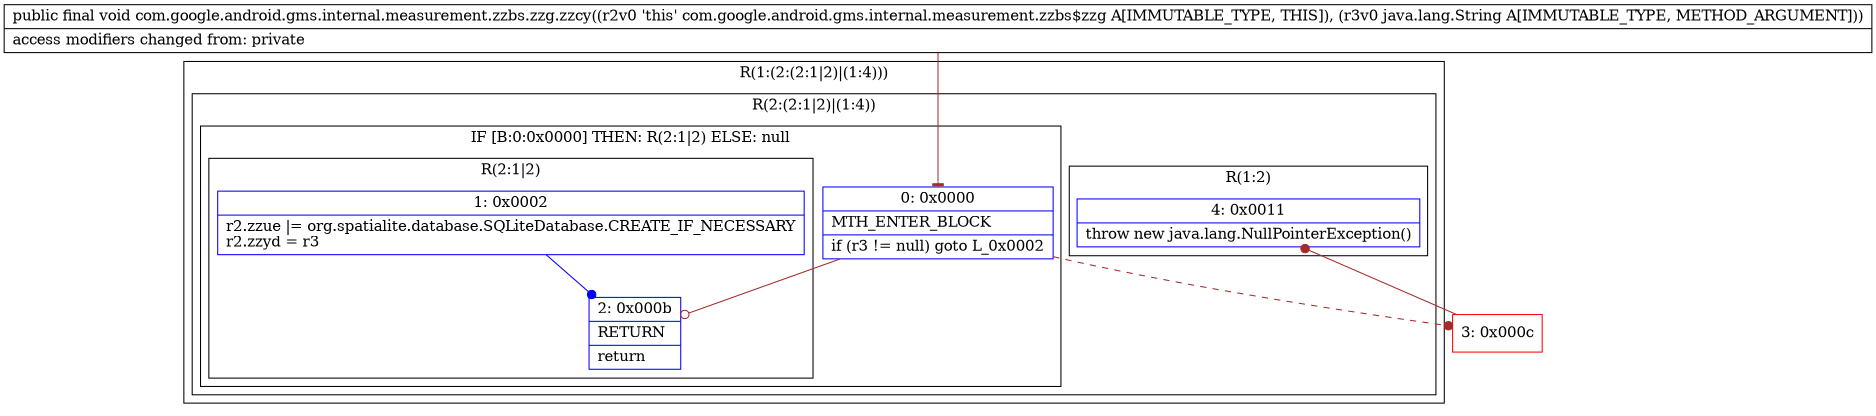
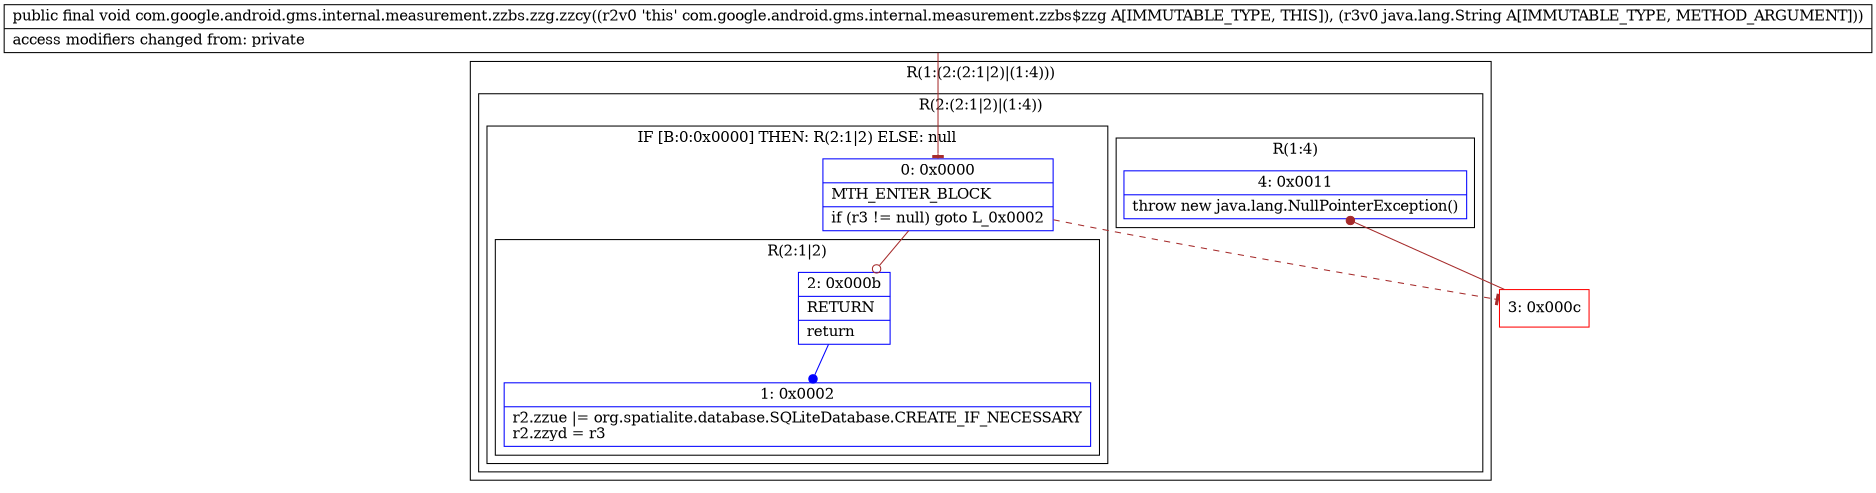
cluster "R(1:2)": label "R(1:2)" -> "R(1:4)"
edge "1: 0x0002" -> "2: 0x000b": reversed
edge "0: 0x0000" -> "3: 0x000c": arrowhead dot -> tee
